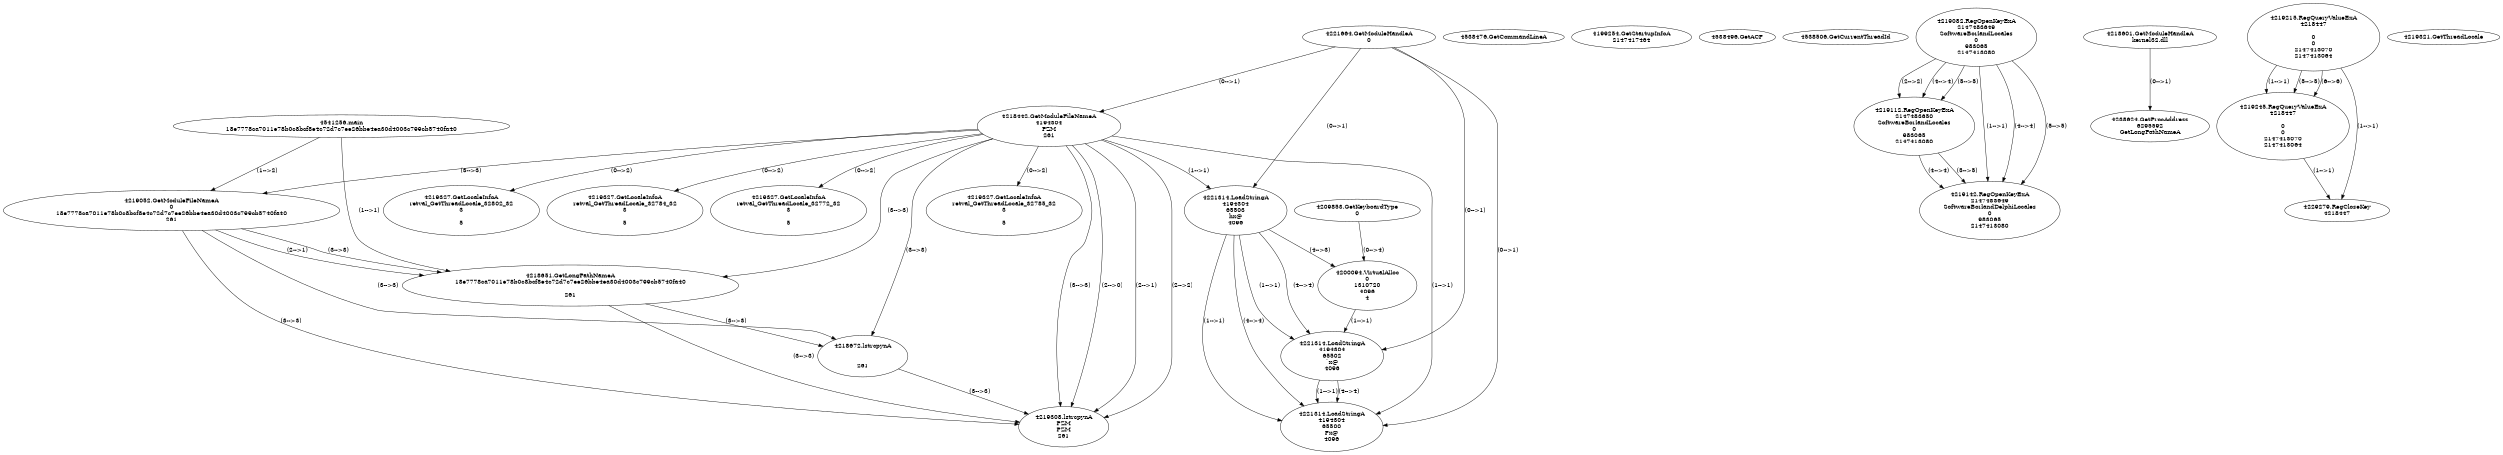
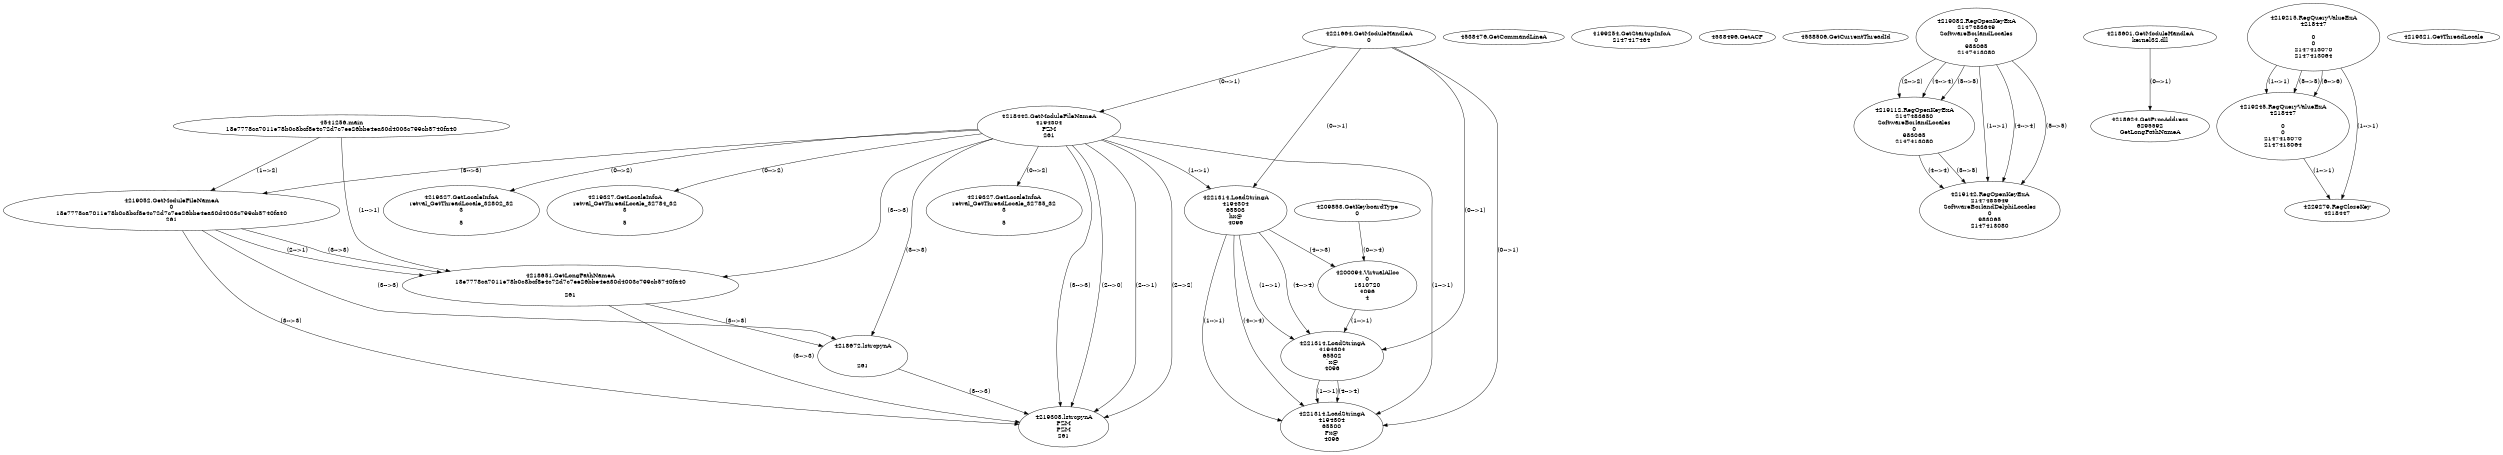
node "4238624.GetProcAddress 6295592 GetLongPathNameA": label "4238624.GetProcAddress 6295592 GetLongPathNameA" -> "4218624.GetProcAddress 6295592 GetLongPathNameA"
node "4219327.GetLocaleInfoA retval_GetThreadLocale_32772_32 3 5": removed
